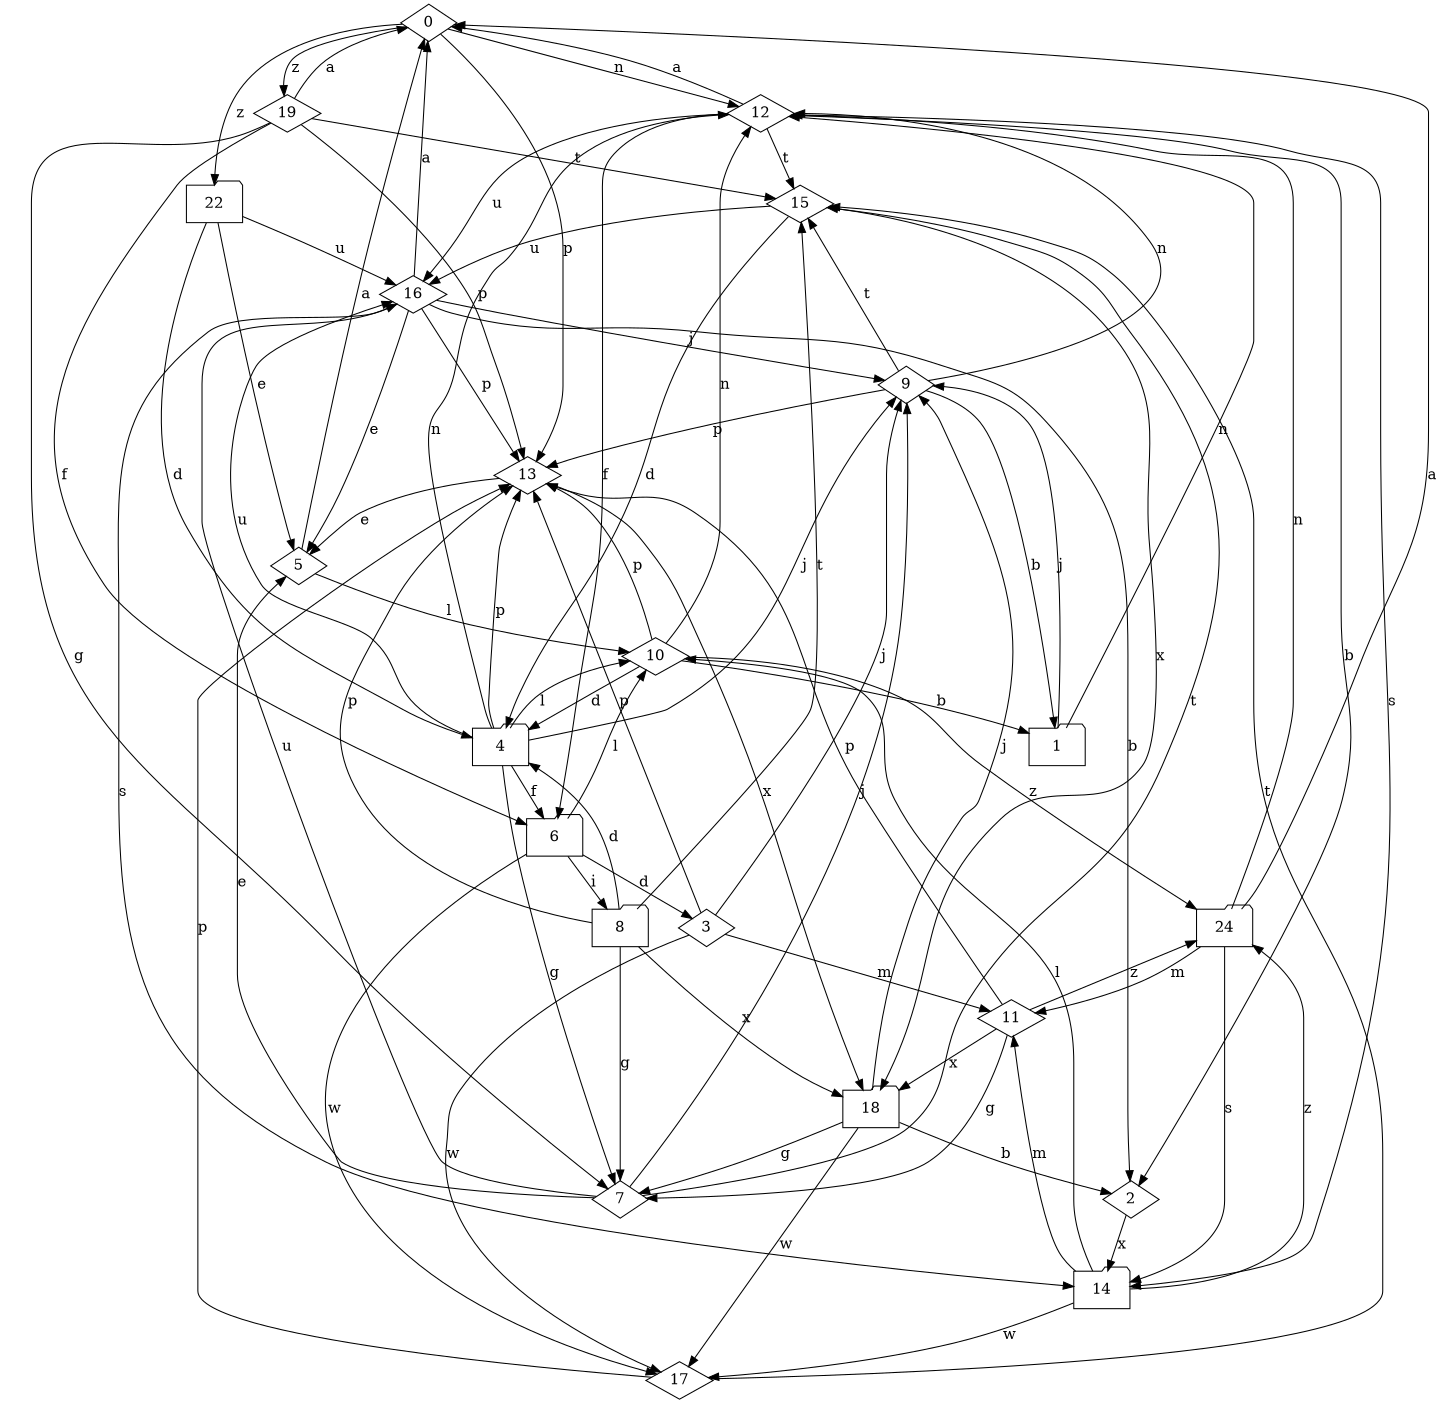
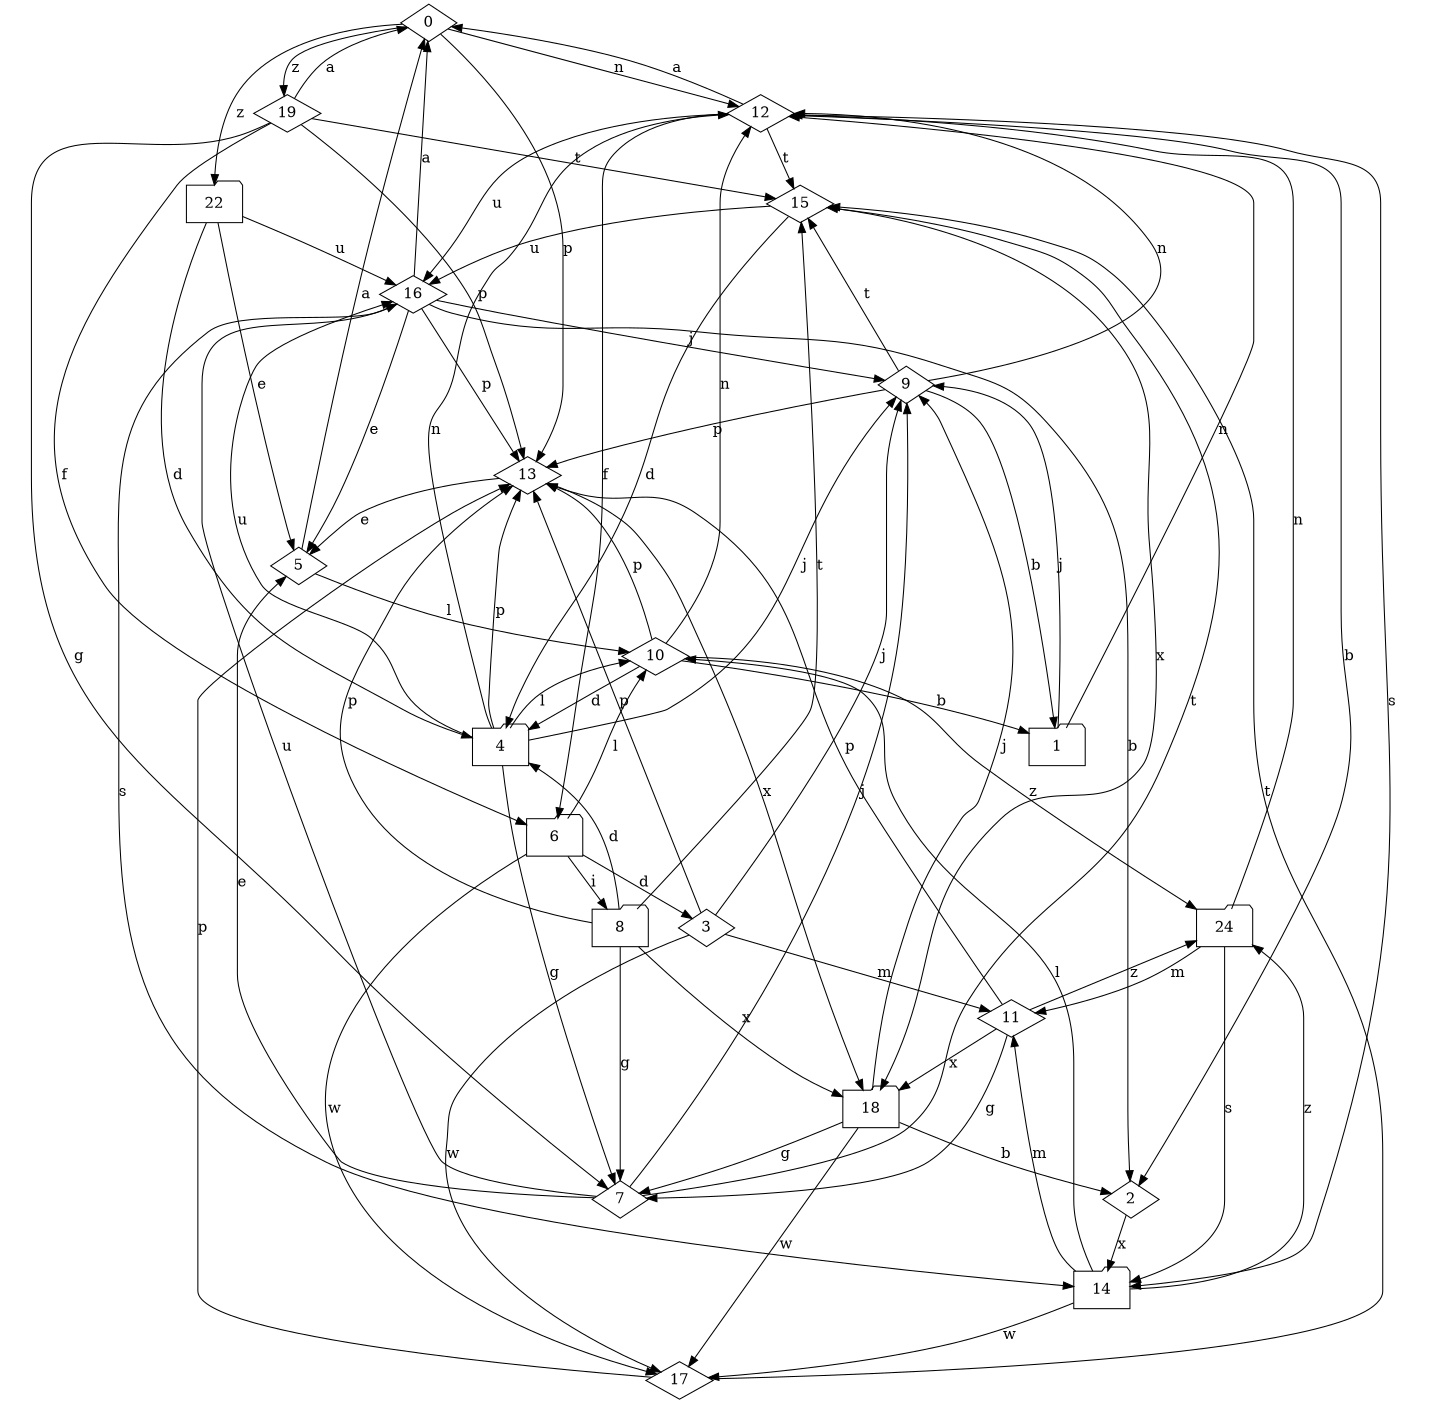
edge "24" -> "0": removed, label "a"
edge "4" -> "6": removed, label "f"
